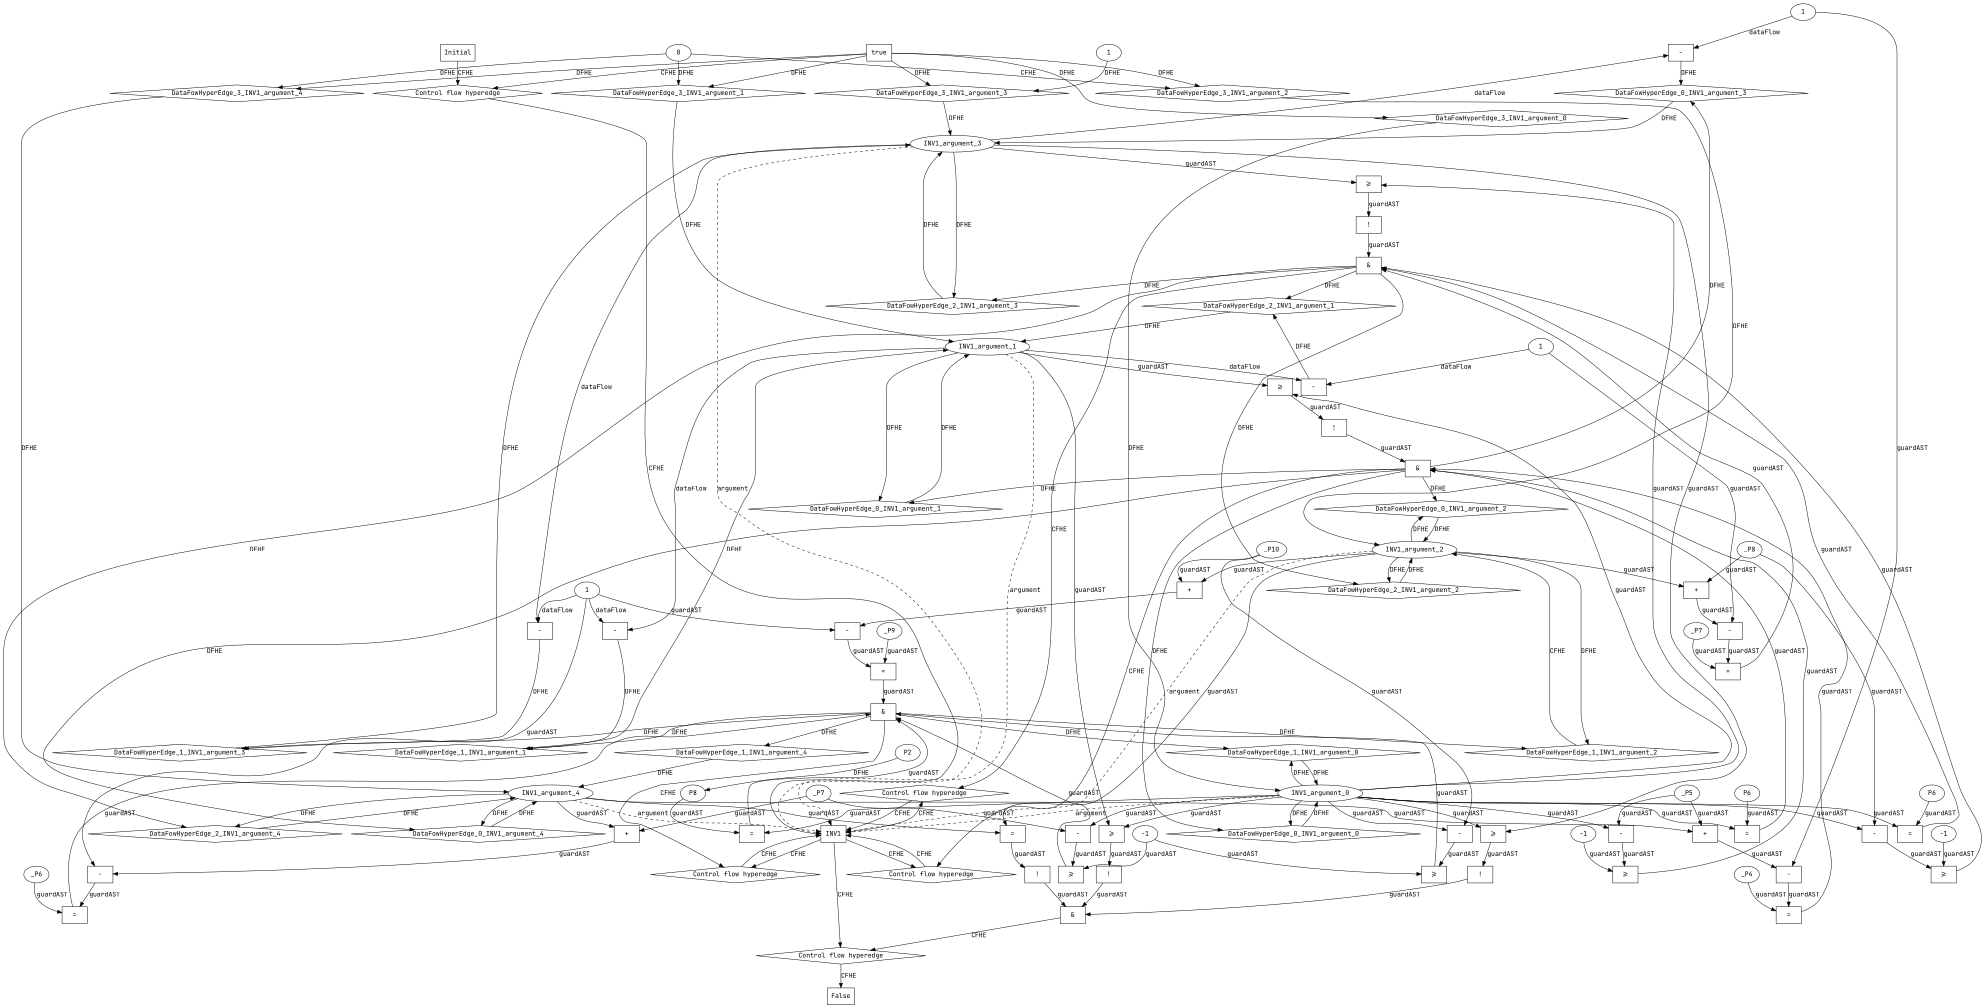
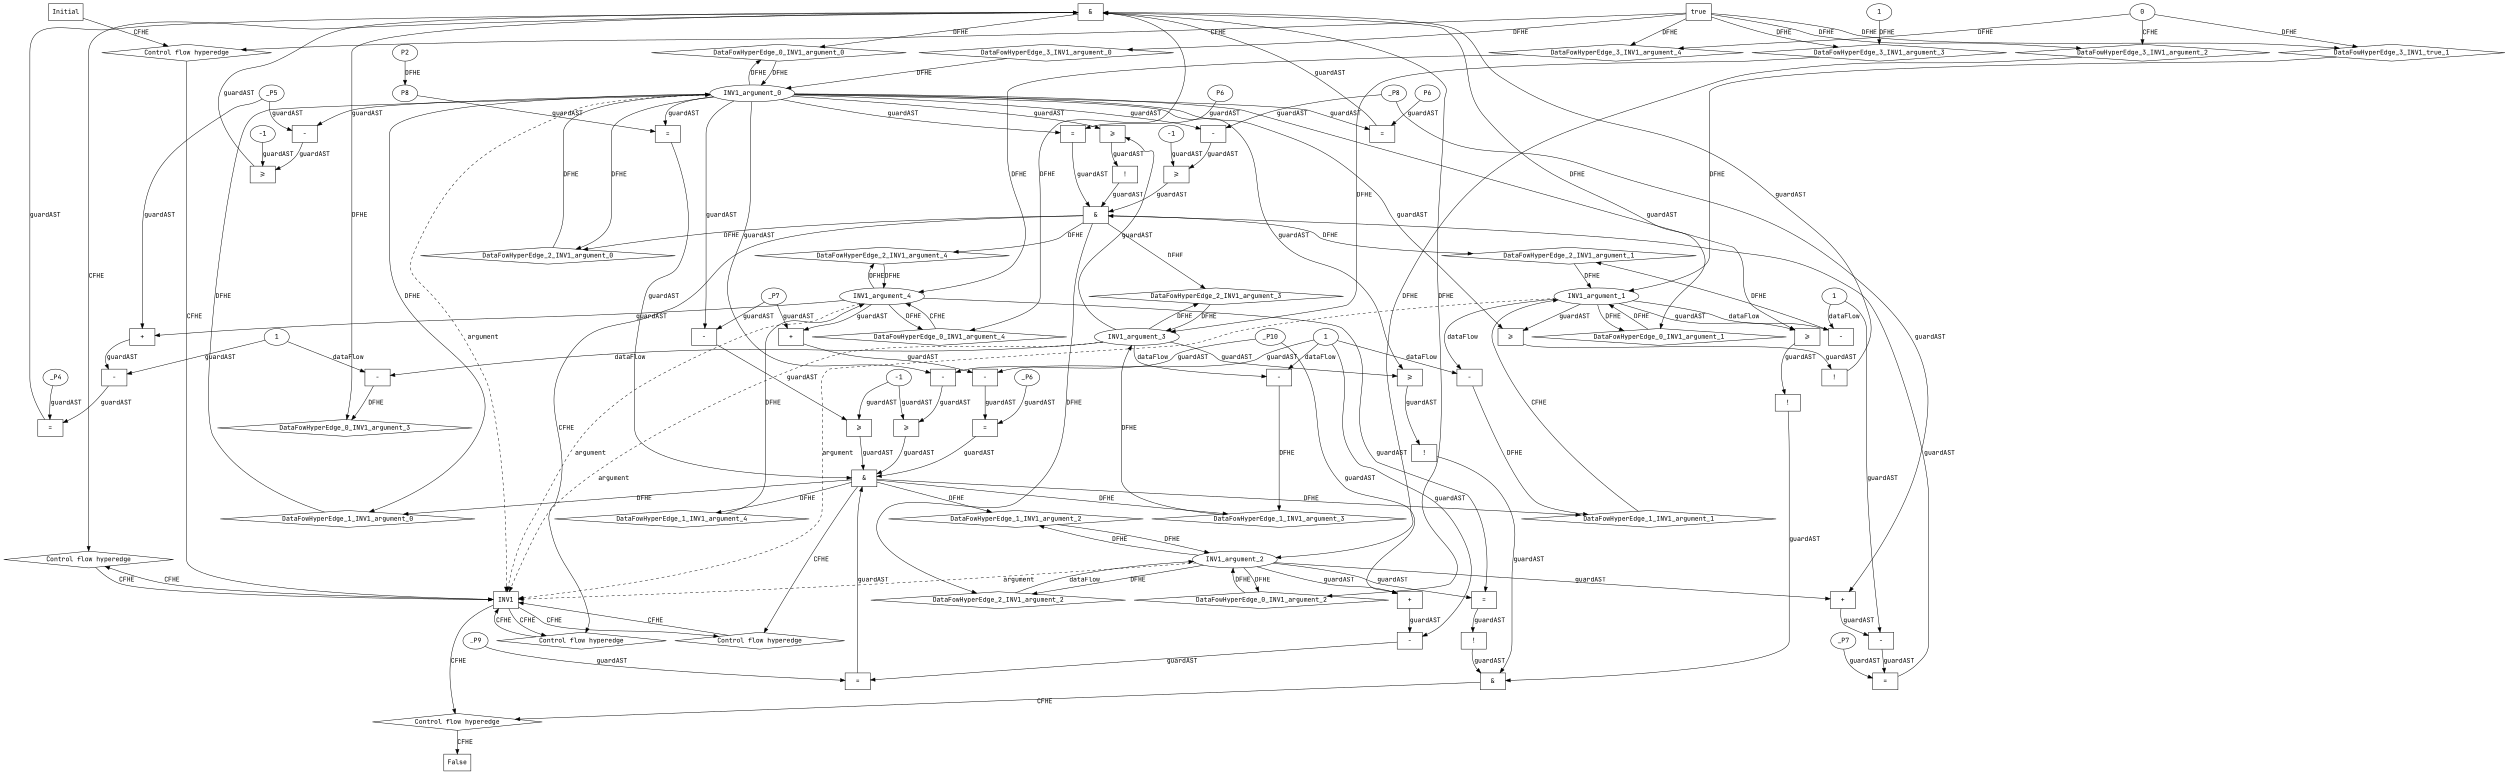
node "DataFowHyperEdge_3_INV1_argument_1": label "DataFowHyperEdge_3_INV1_argument_1" -> "DataFowHyperEdge_3_INV1_true_1"
edge "DataFowHyperEdge_0_INV1_argument_3" -> "INV1_argument_3": removed, label "DFHE"
node "DataFowHyperEdge_2_INV1_argument_0": added
edge "DataFowHyperEdge_1_INV1_argument_1" -> "INV1_argument_1": label "DFHE" -> "CFHE"
edge "DataFowHyperEdge_2_INV1_argument_2" -> "INV1_argument_2": label "DFHE" -> "dataFlow"
edge "DataFowHyperEdge_1_INV1_argument_2" -> "INV1_argument_2": label "CFHE" -> "DFHE"
edge "DataFowHyperEdge_0_INV1_argument_4" -> "INV1_argument_4": label "DFHE" -> "CFHE"
